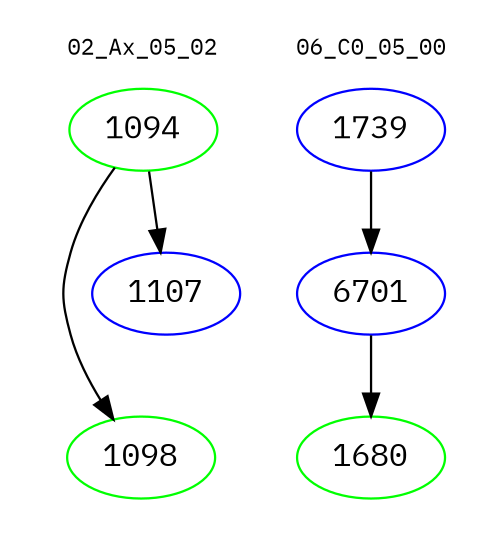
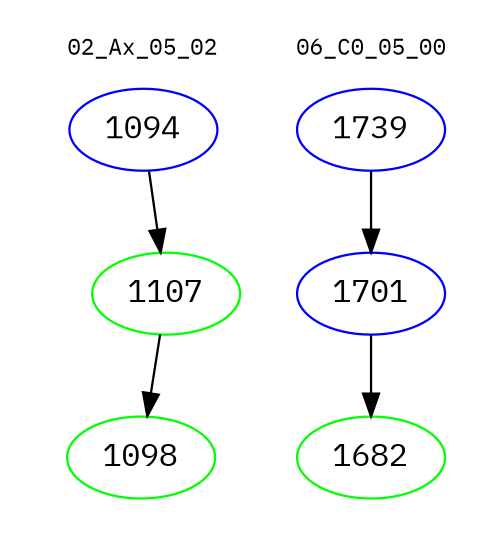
node "1094": color green -> blue
edge "1094" -> "1098": now "1107" -> "1098"
node "1107": color blue -> green
node "6701": label "6701" -> "1701"
node "1680": label "1680" -> "1682"
